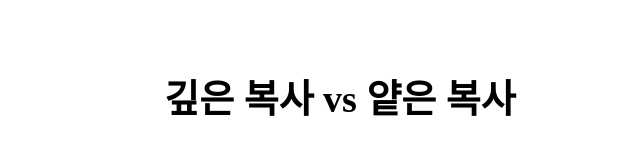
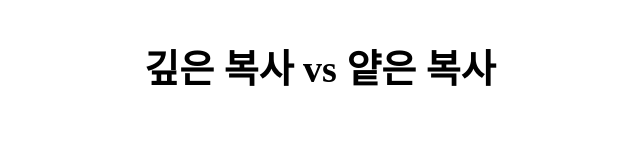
node "깊은 복사 vs 얕은 복사": moved (341, 101) -> (321, 71)
